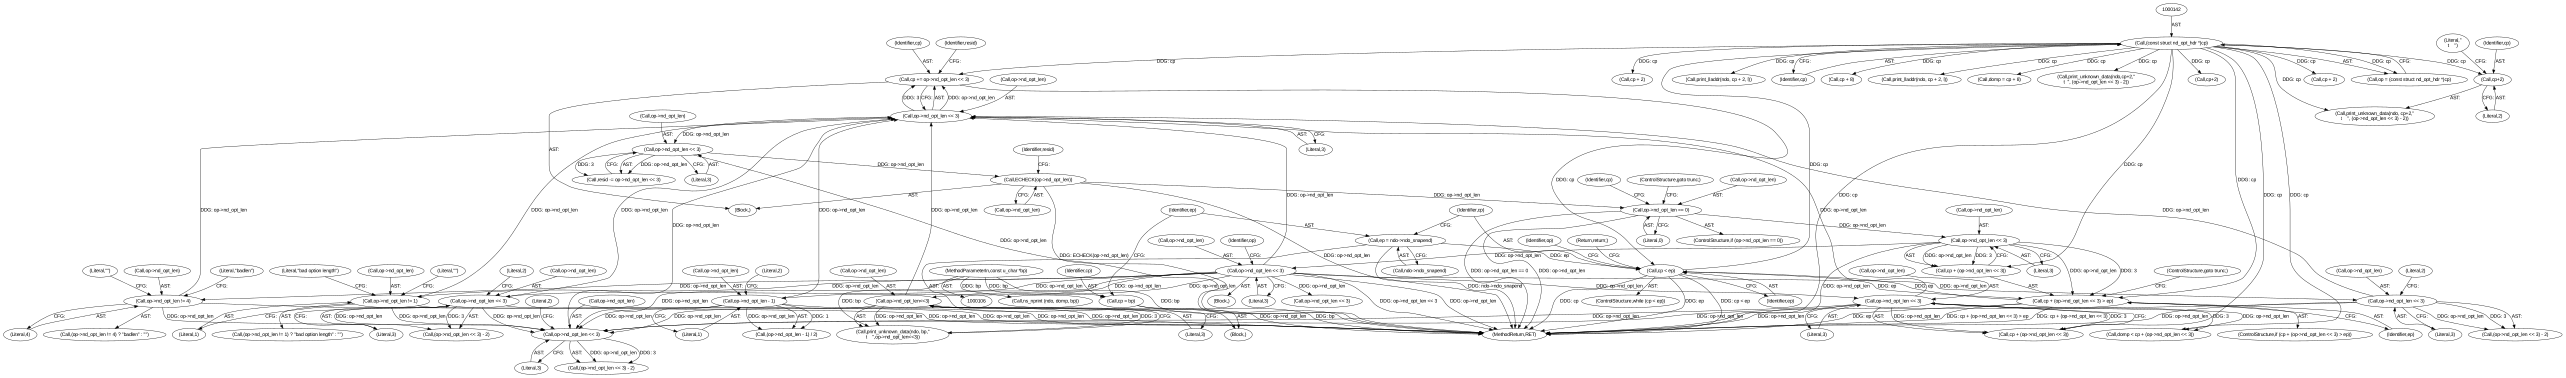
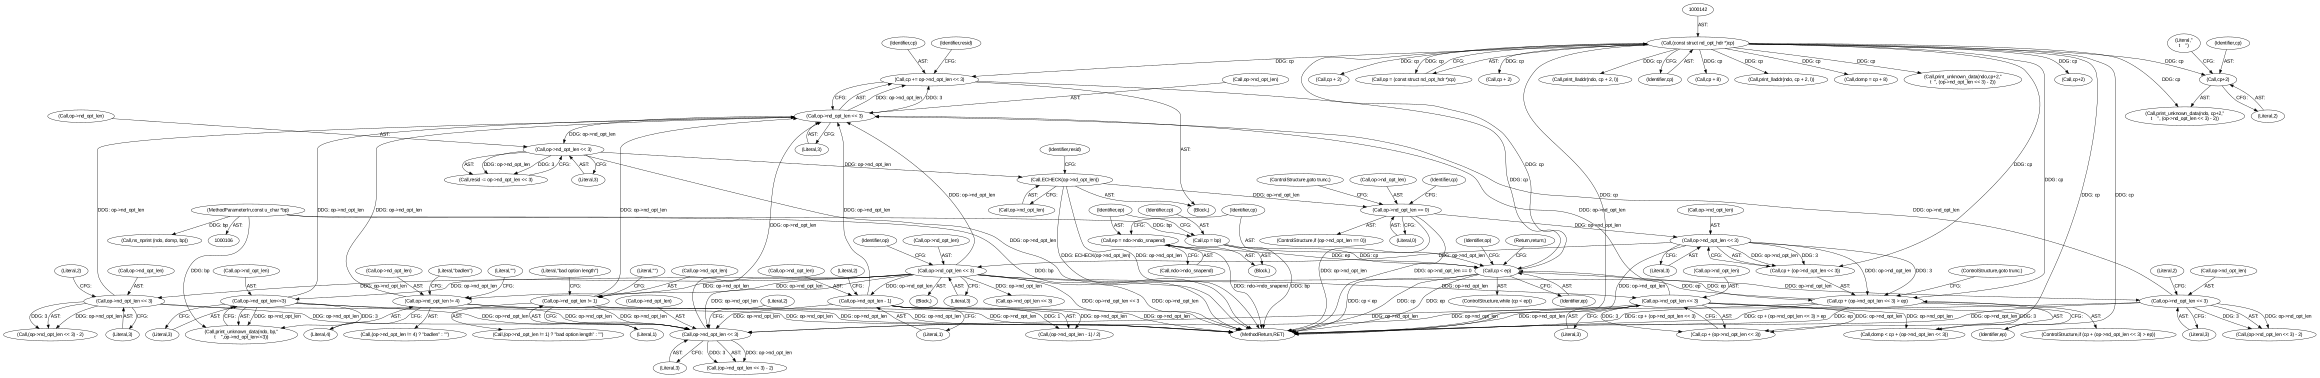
edge "(Call,cp = bp)" -> "(Call,cp < ep)": added, label "DDG: cp"
